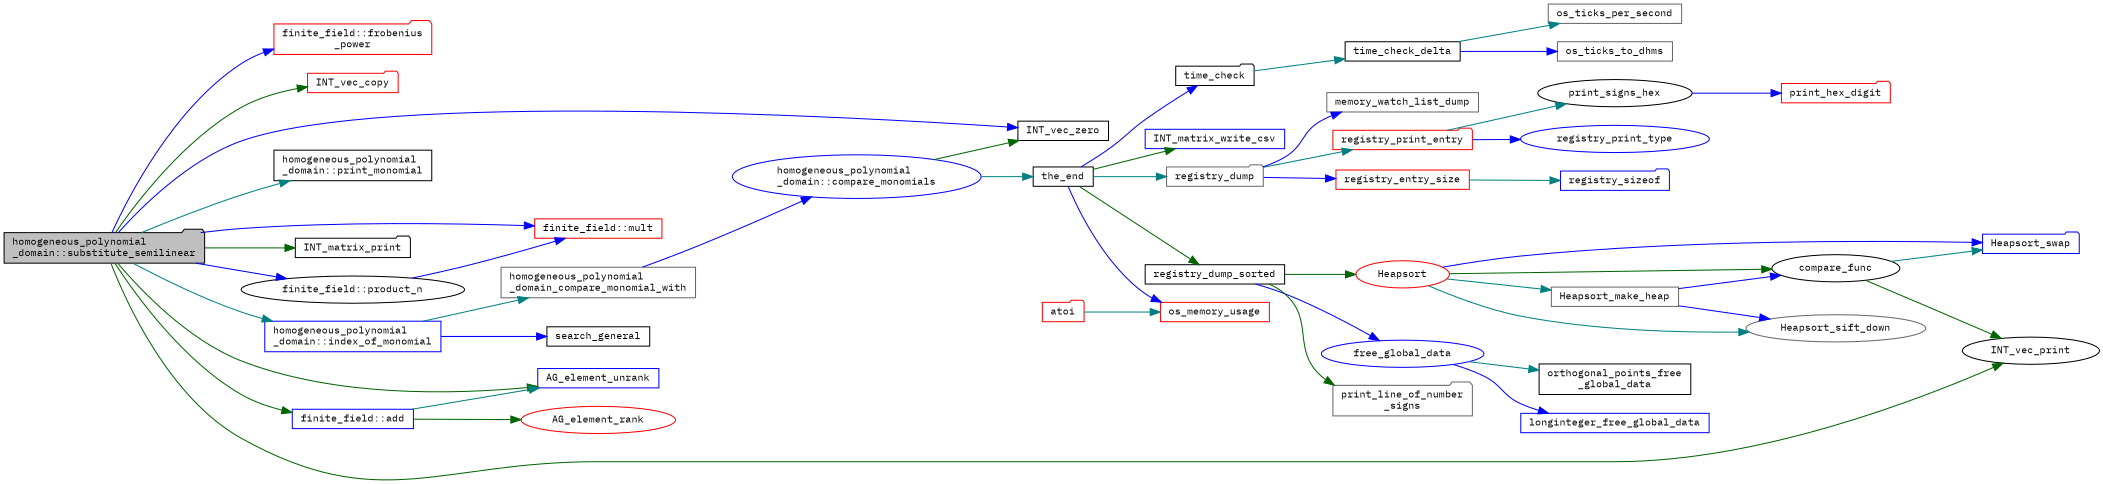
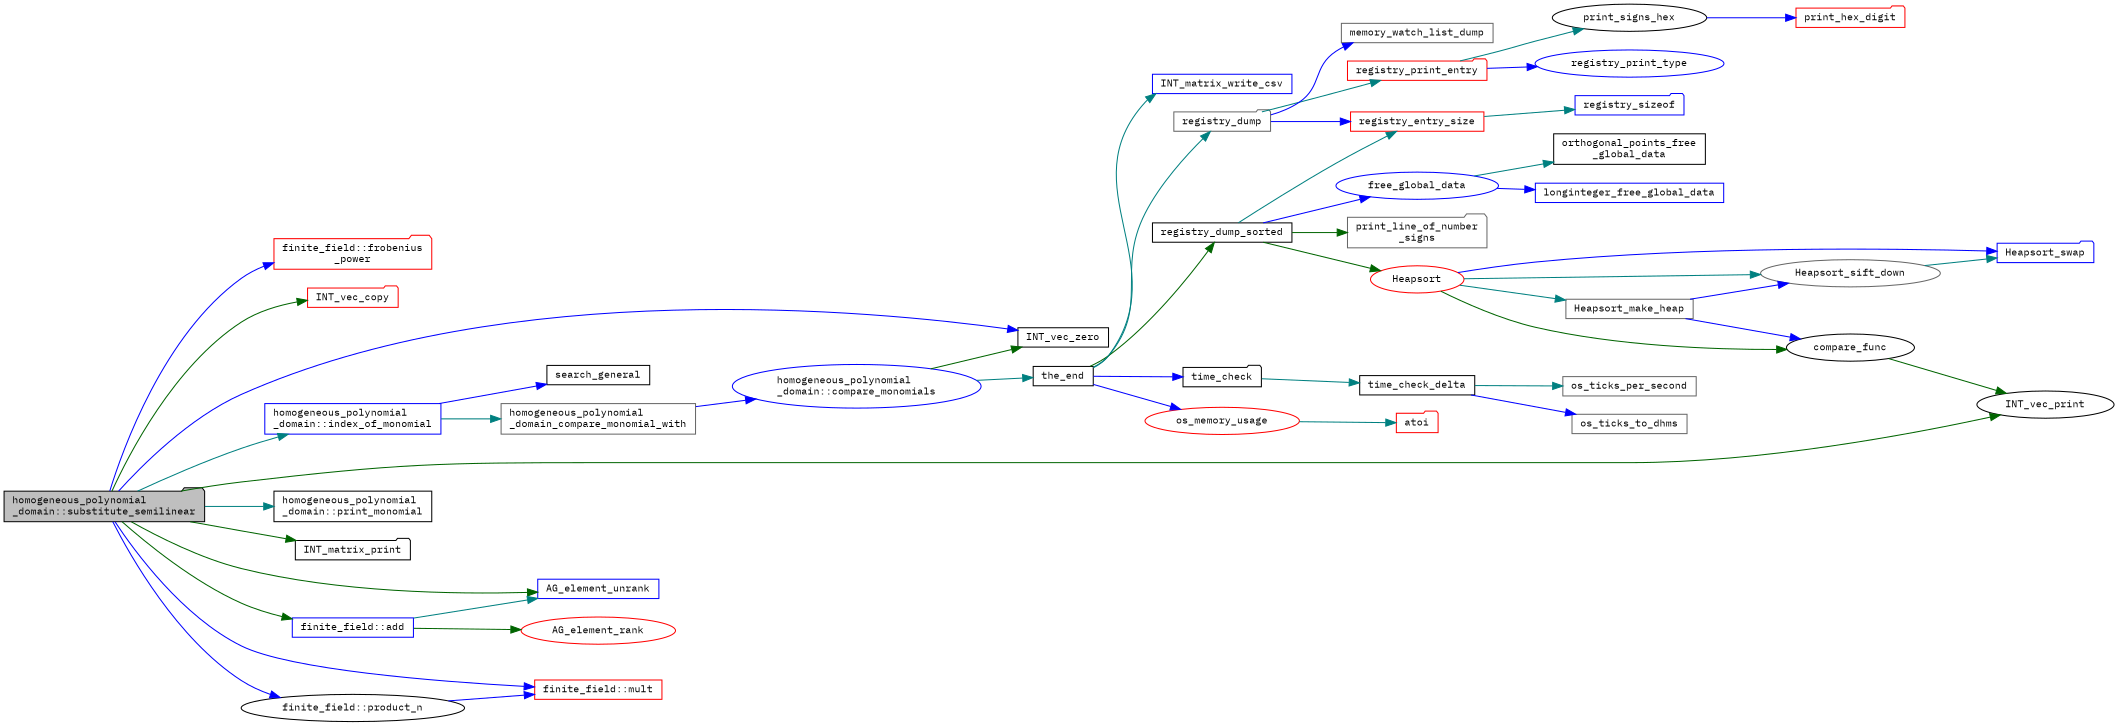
edge "the_end" -> "INT_matrix_write_csv": color darkgreen -> teal
edge "registry_dump_sorted" -> "registry_entry_size": added
edge "compare_func" -> "Heapsort_swap": now "Heapsort_sift_down" -> "Heapsort_swap"
edge "atoi" -> "os_memory_usage": reversed
node "os_memory_usage": shape box -> ellipse
